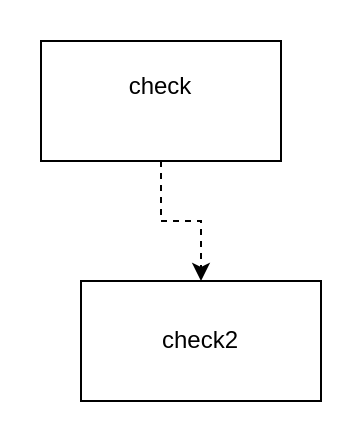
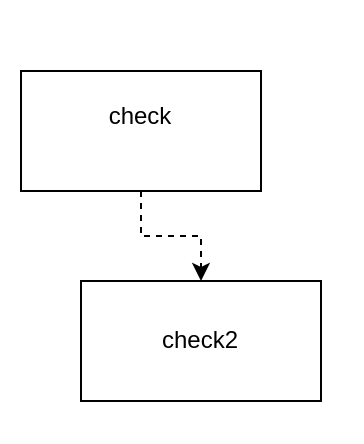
node "check": moved (161, 101) -> (141, 131)
